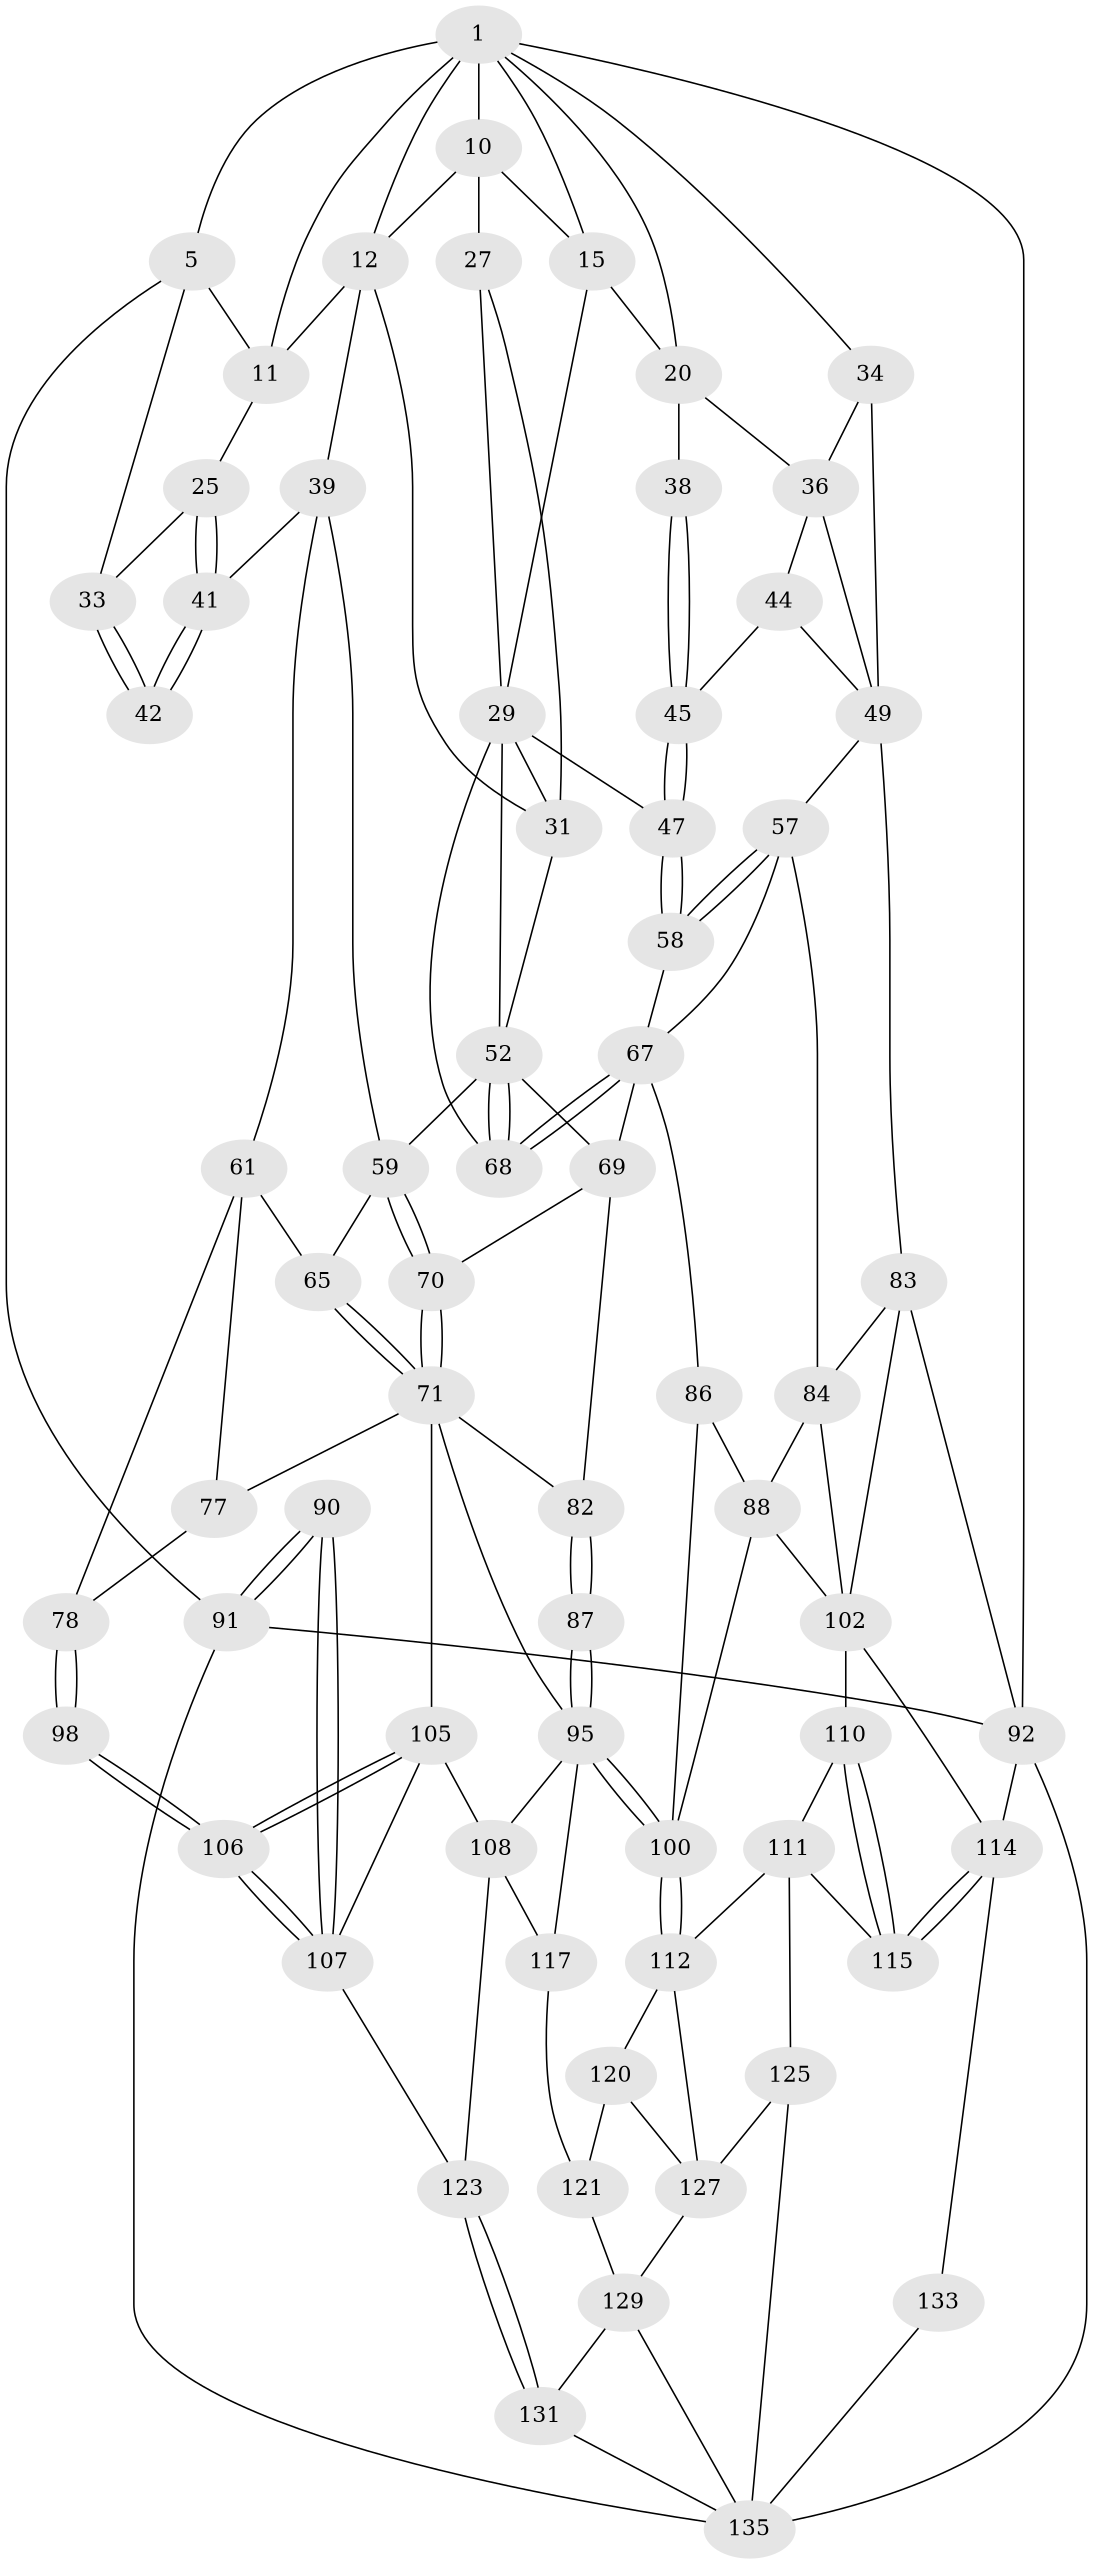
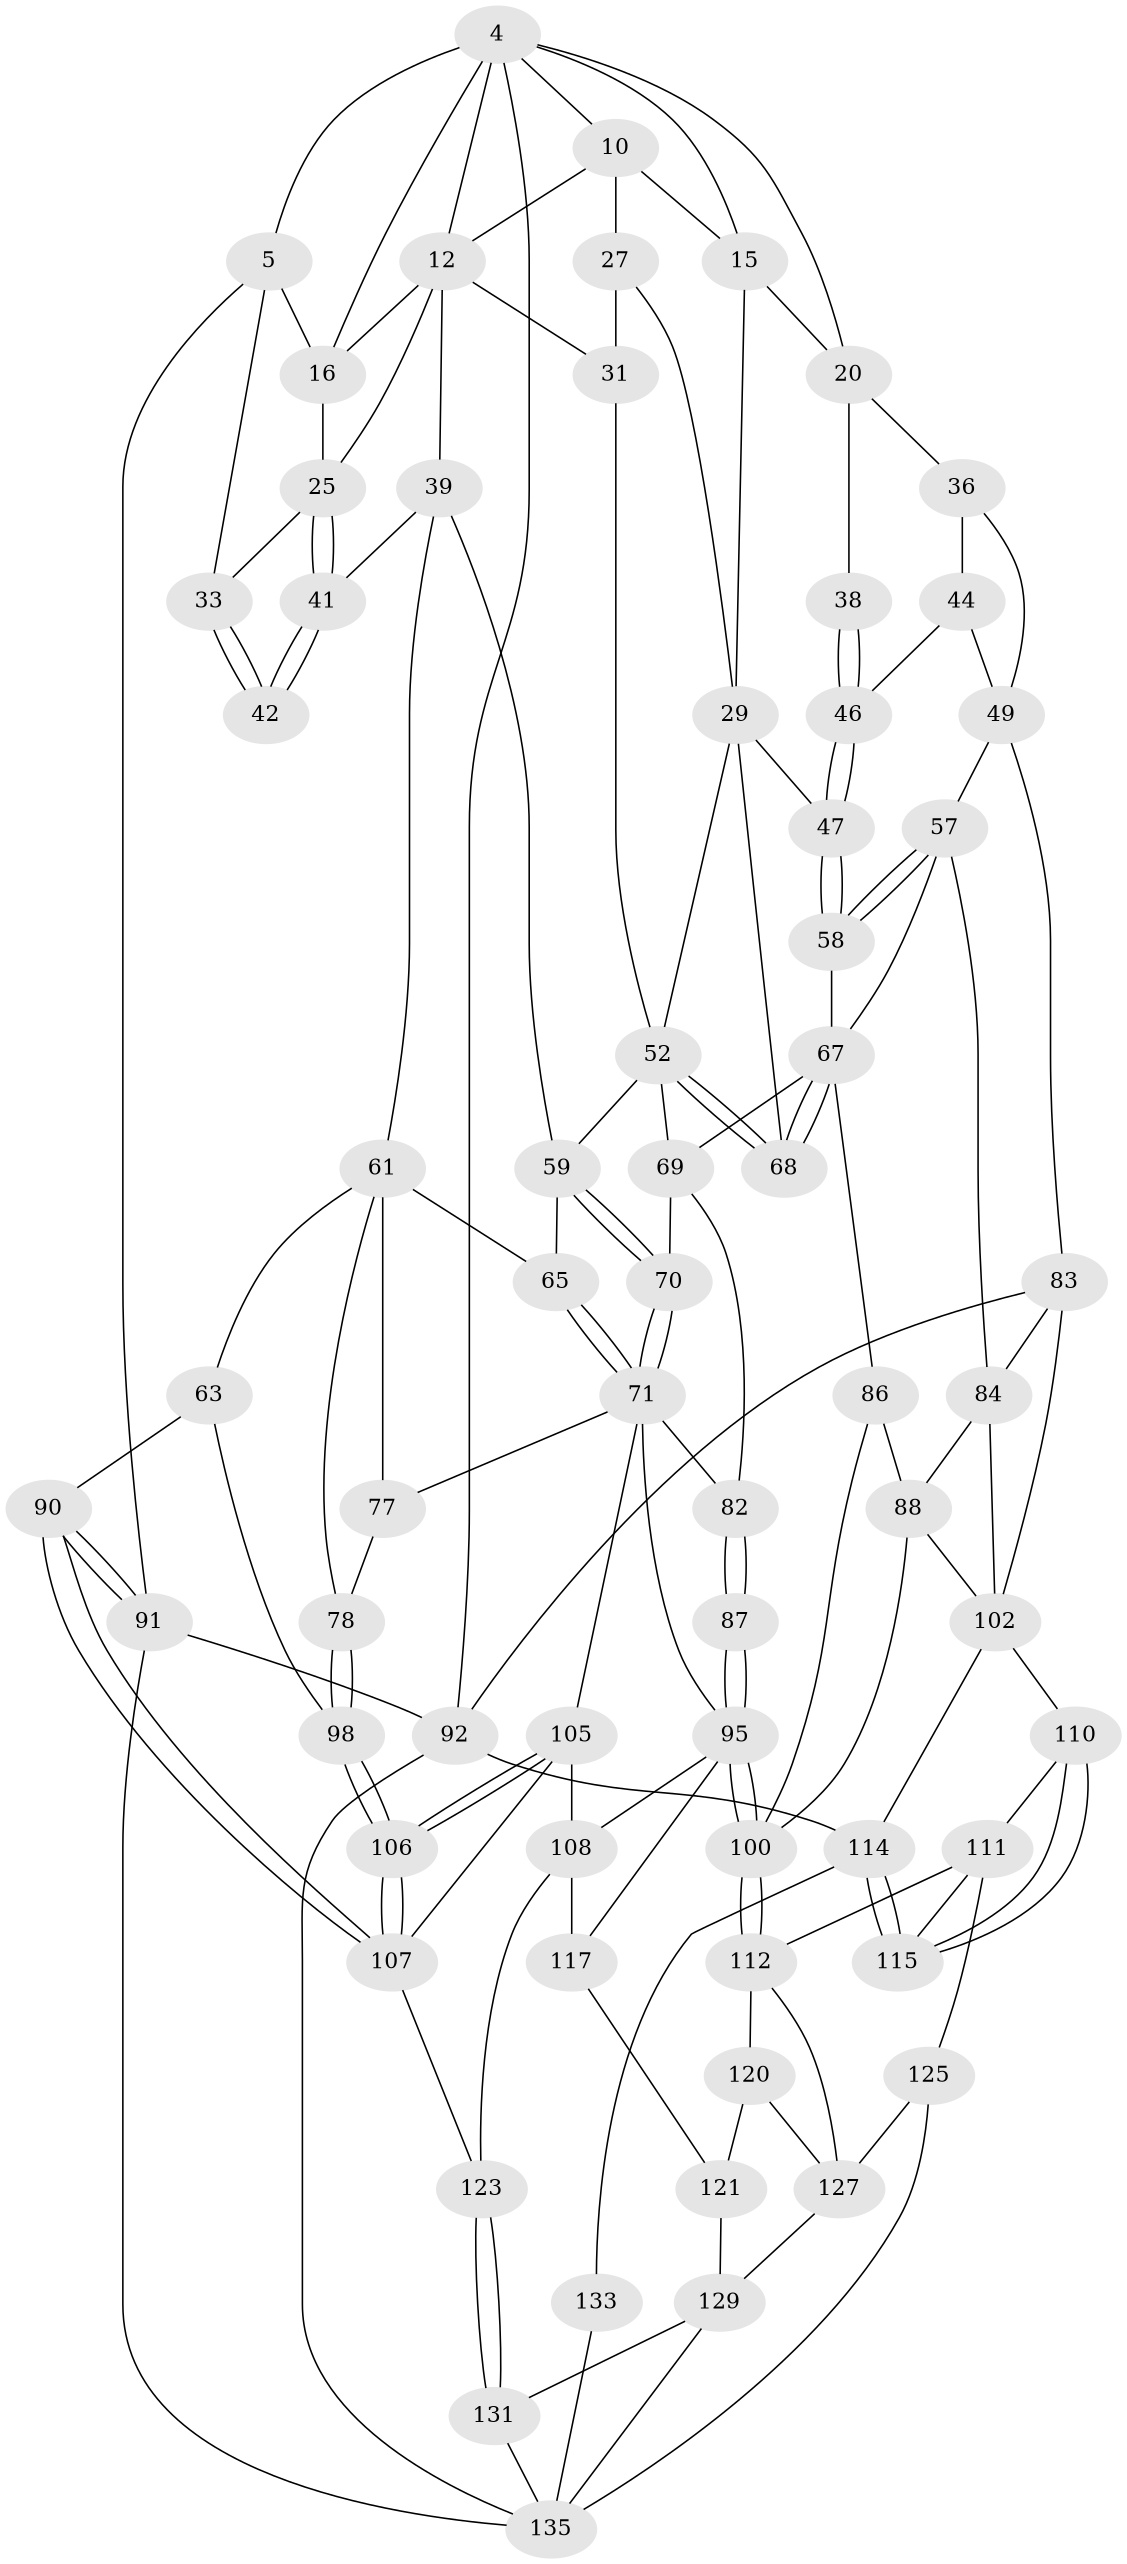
node "1": label "1" -> "4"
node "11": label "11" -> "16"
node "34": removed
edge "12" -- "25": added
node "45": label "45" -> "46"
edge "29" -- "31": removed
node "63": added
